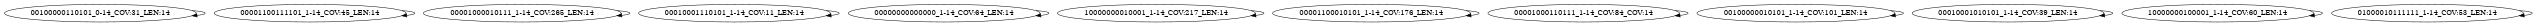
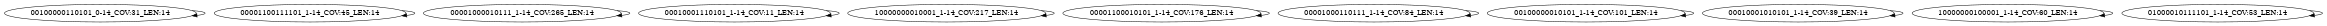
node "00000000000000_1-14_COV:64_LEN:14": removed
node "00001000110111_1-14_COV:84_COV:14": label "00001000110111_1-14_COV:84_COV:14" -> "00001000110111_1-14_COV:84_LEN:14"
node "01000010111111_1-14_COV:53_LEN:14": label "01000010111111_1-14_COV:53_LEN:14" -> "01000010111101_1-14_COV:53_LEN:14"
